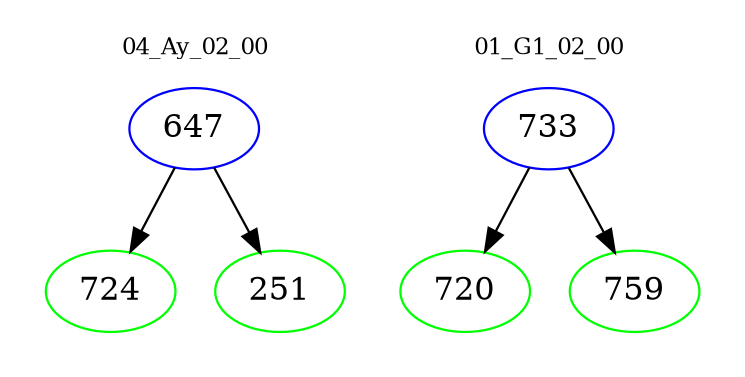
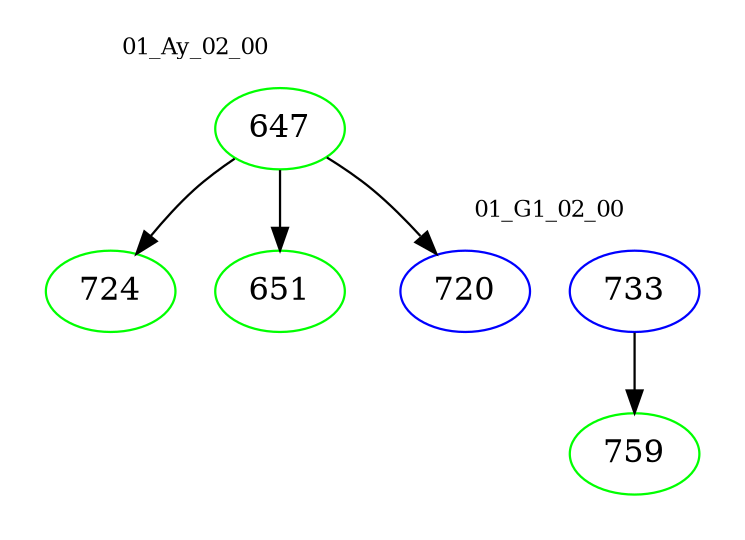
cluster "04_Ay_02_00": label "04_Ay_02_00" -> "01_Ay_02_00"
node "647": color blue -> green
edge "733" -> "720": now "647" -> "720"
node "251": label "251" -> "651"
node "720": color green -> blue
